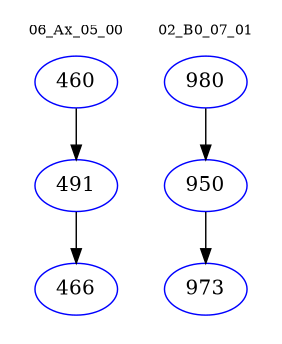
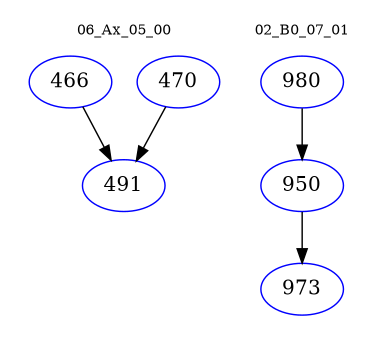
node "460": label "460" -> "470"
edge "491" -> "466": reversed
